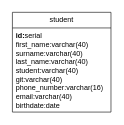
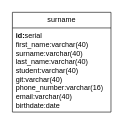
node "student": label "student" -> "surname"
